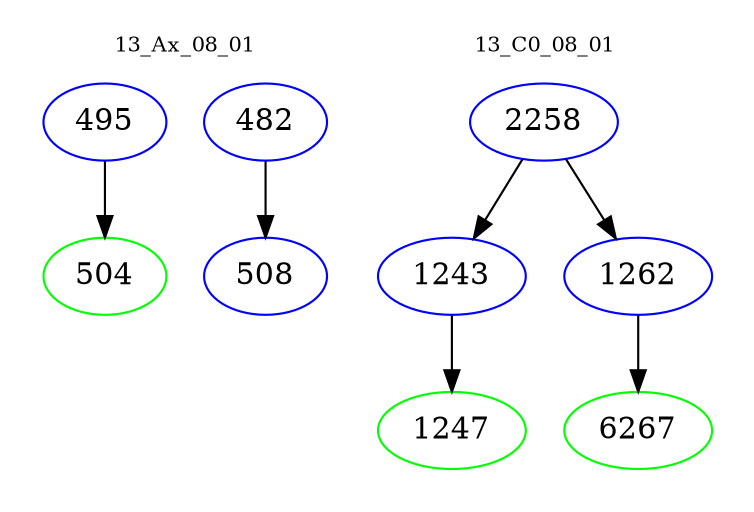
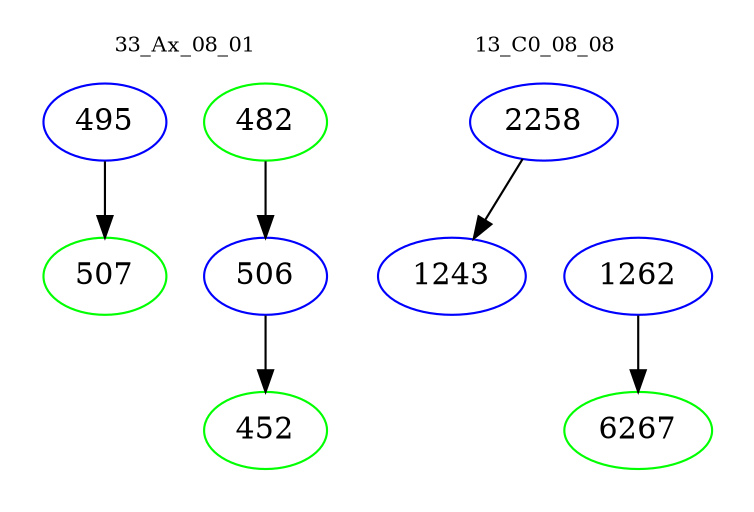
cluster "13_Ax_08_01": label "13_Ax_08_01" -> "33_Ax_08_01"
cluster "13_C0_08_01": label "13_C0_08_01" -> "13_C0_08_08"
node "482": color blue -> green
edge "2258" -> "1262": removed
node "504": label "504" -> "507"
node "508": label "508" -> "506"
node "452": added
node "1247": removed
